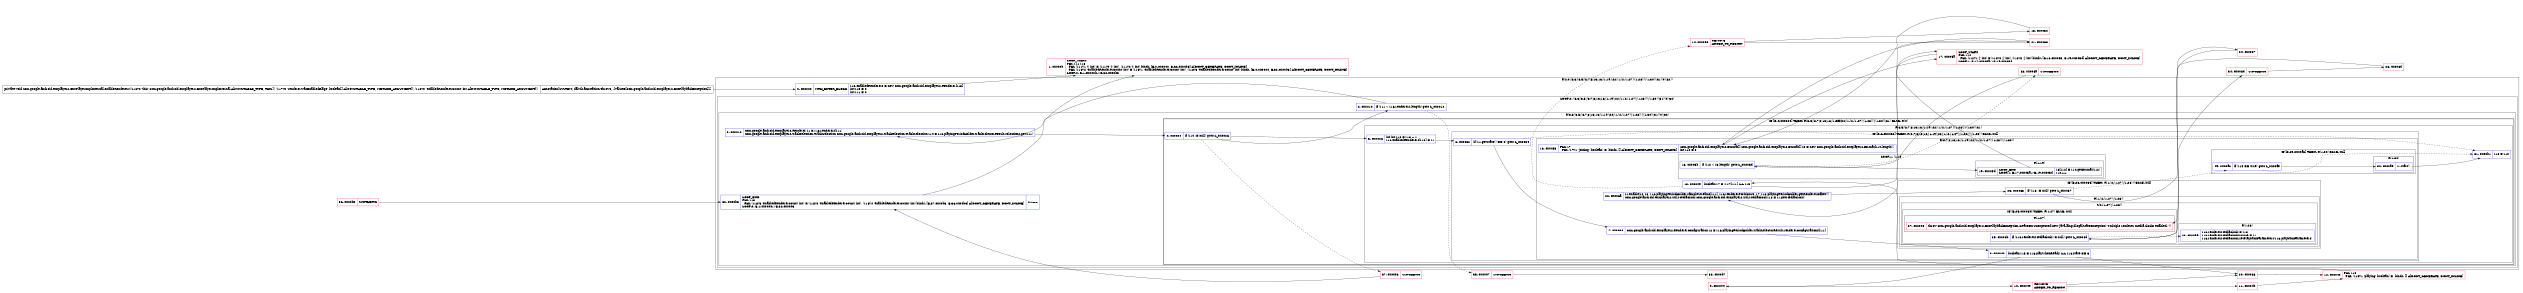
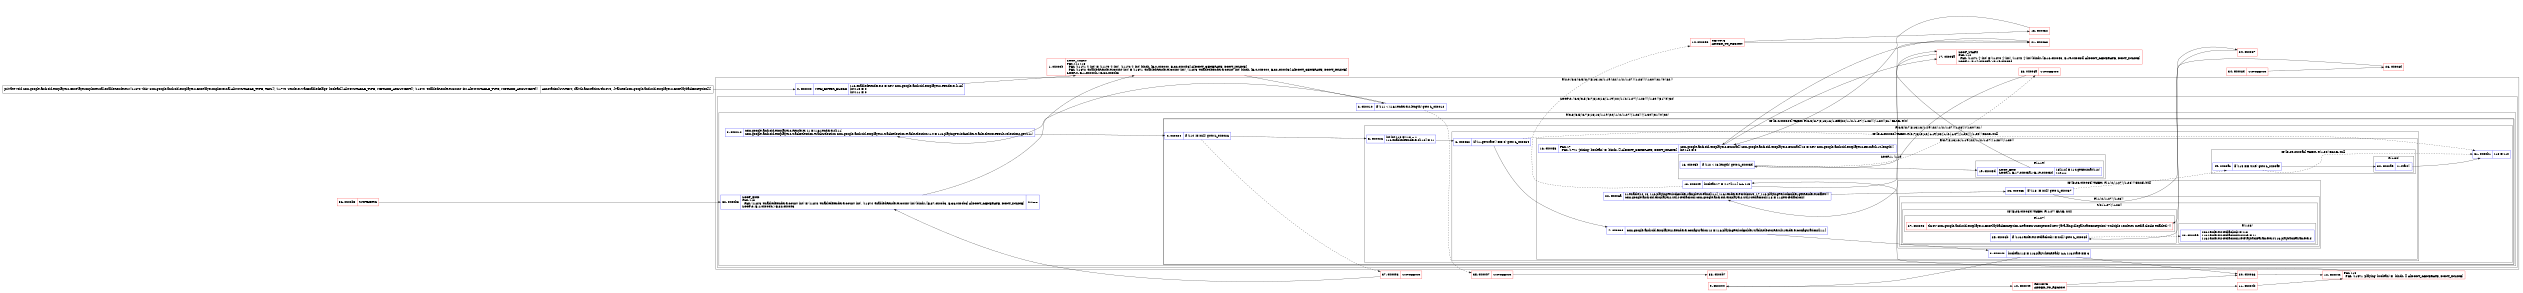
edge "4: 0x0024" -> "2: 0x0010": now "1: 0x000b" -> "2: 0x0010"
edge "25: 0x008b" -> "34: 0x008d": removed
node "28: 0x0099": text "r16.rendererMediaClock = r13" -> "r36.rendererMediaClock = r13"
